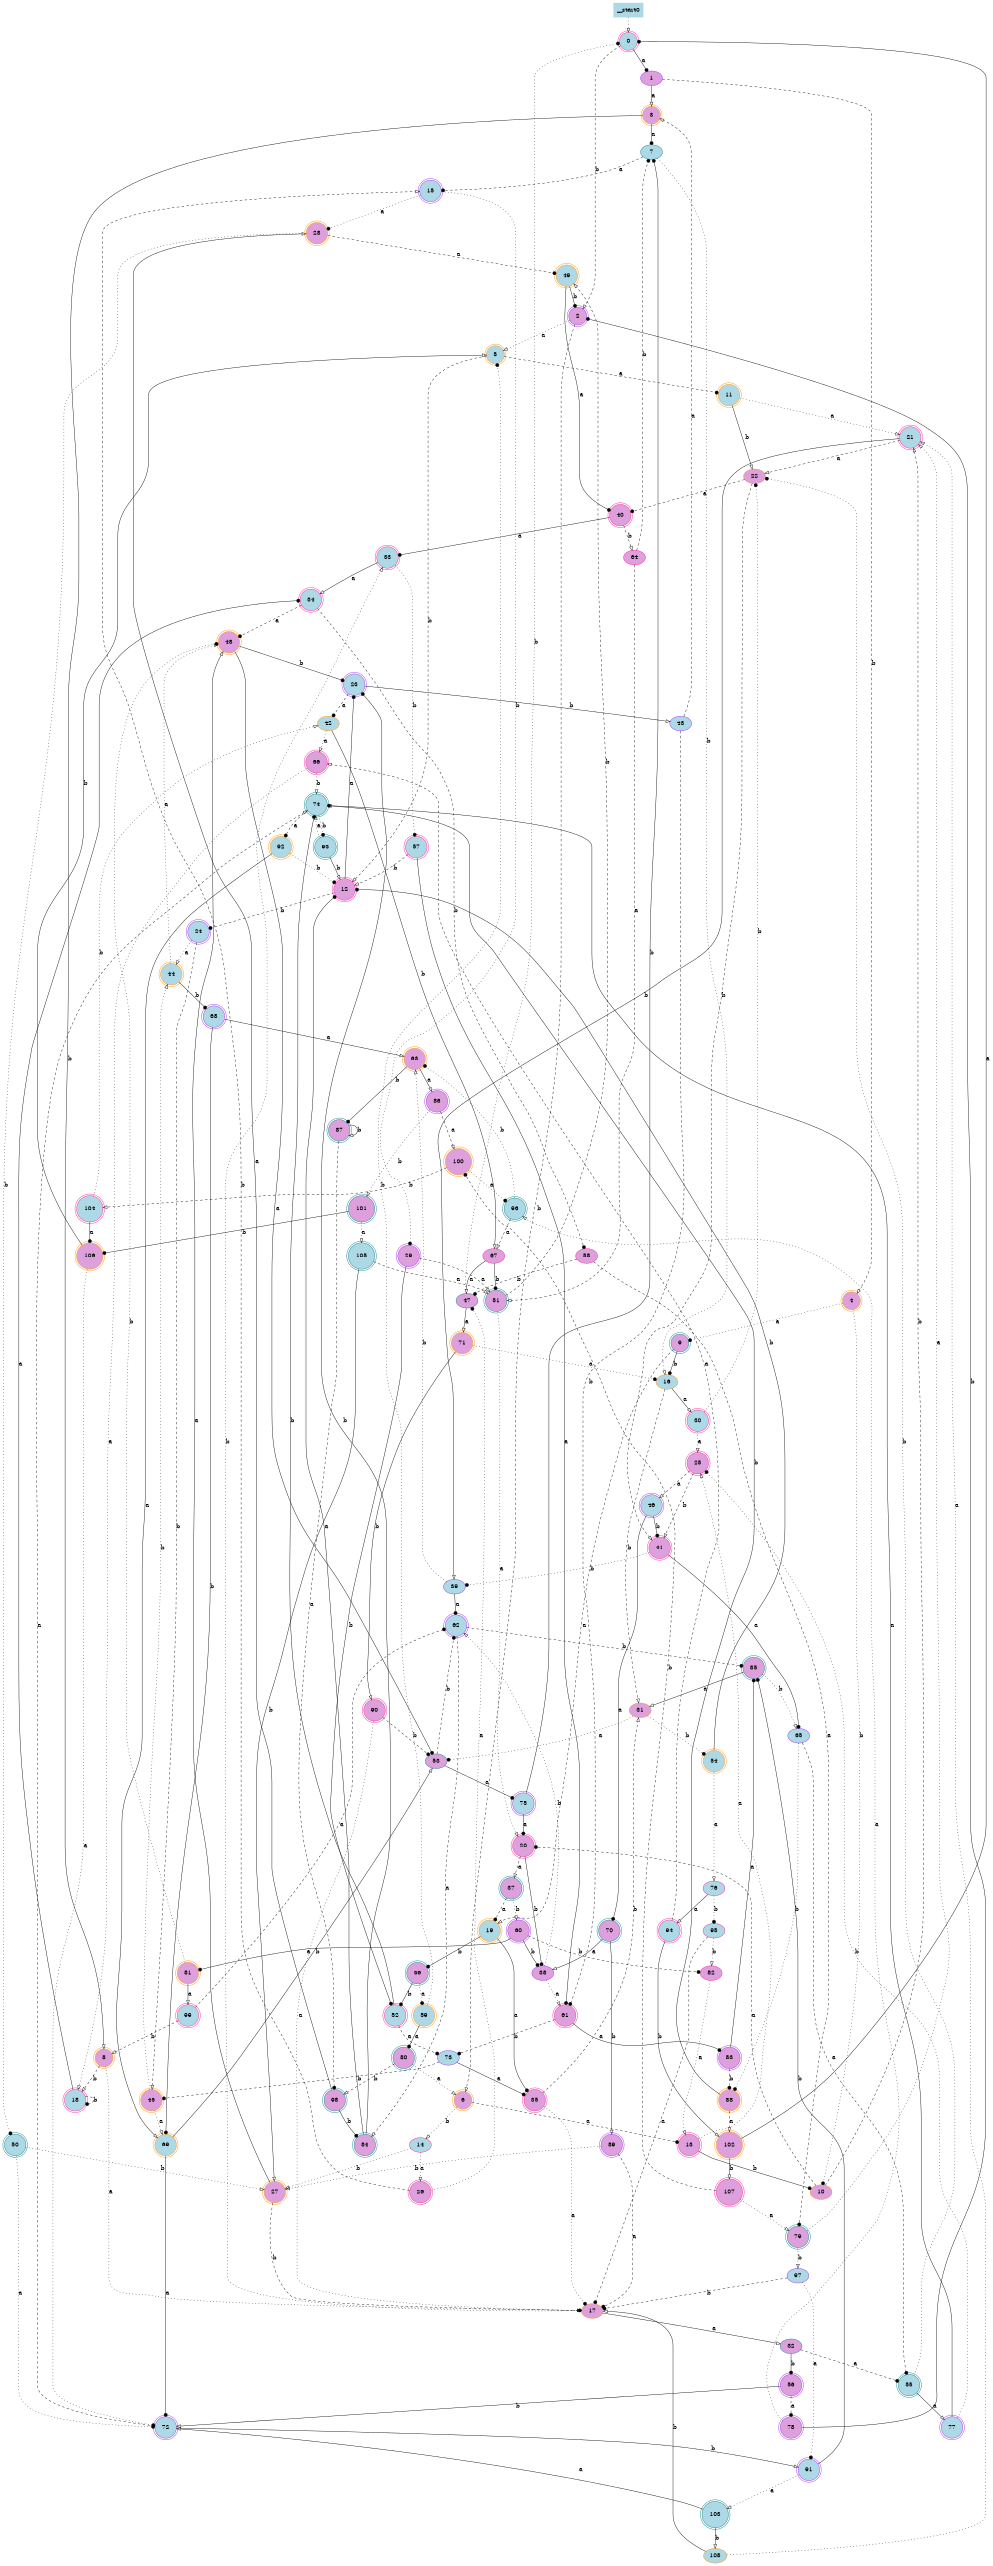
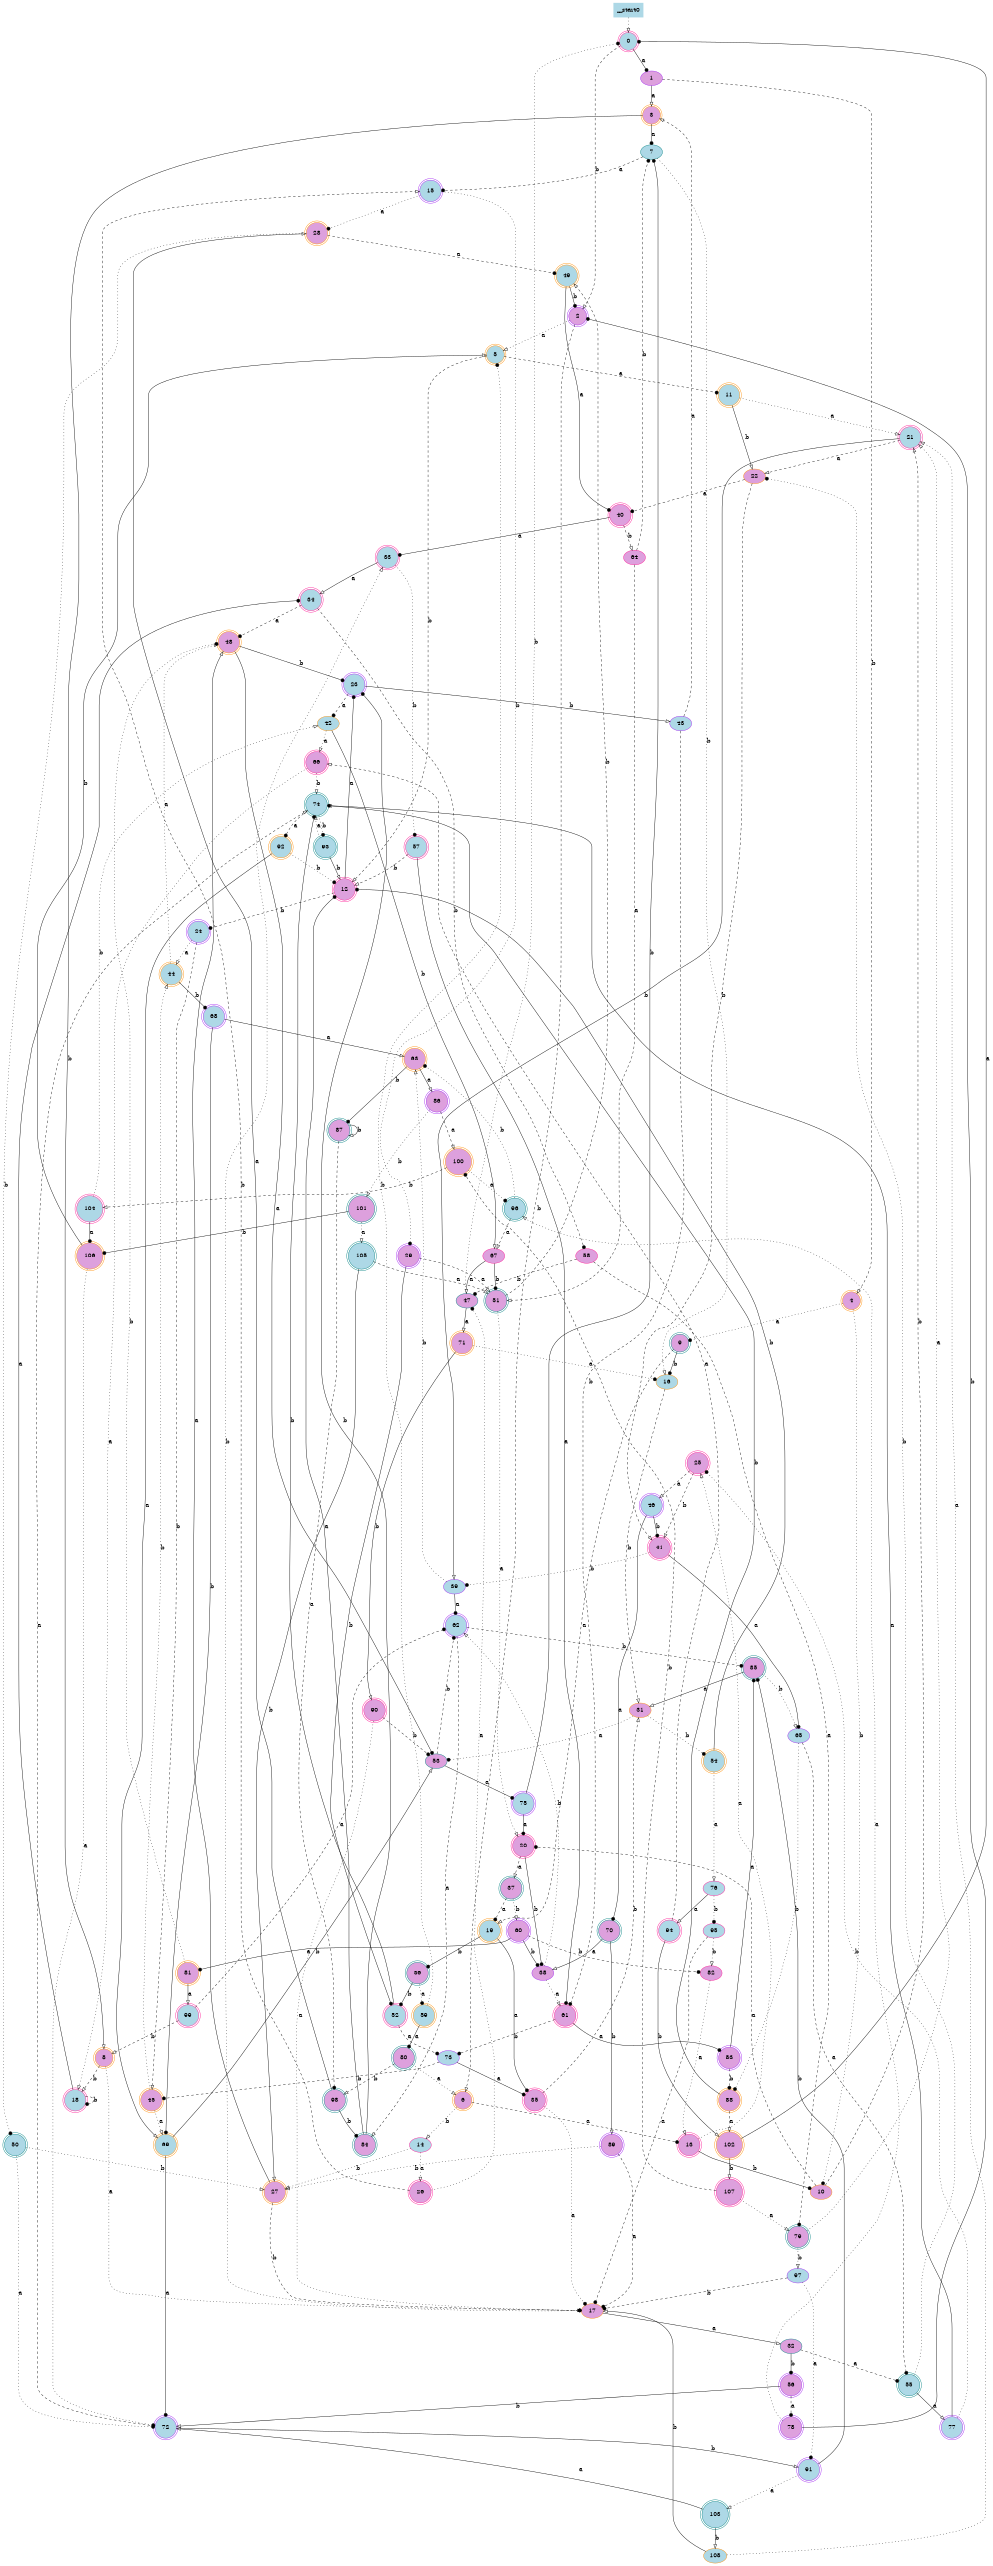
node "30": removed
edge "27" -> "17": arrowhead onormal -> dot
